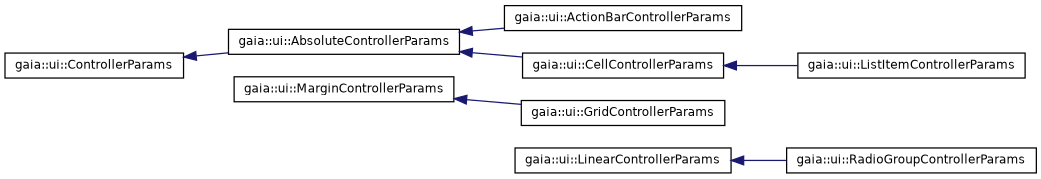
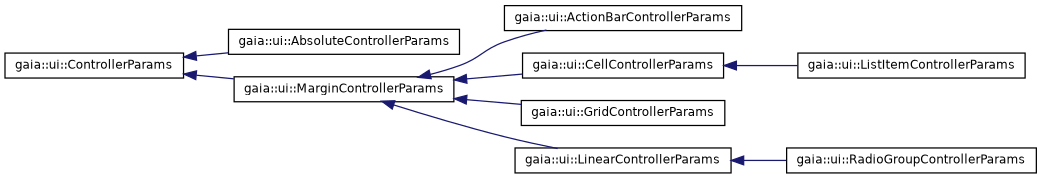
edge "gaia::ui::ActionBarControllerParams" -> "gaia::ui::AbsoluteControllerParams": now "gaia::ui::ActionBarControllerParams" -> "gaia::ui::MarginControllerParams"
edge "gaia::ui::CellControllerParams" -> "gaia::ui::AbsoluteControllerParams": now "gaia::ui::CellControllerParams" -> "gaia::ui::MarginControllerParams"
edge "gaia::ui::MarginControllerParams" -> "gaia::ui::ControllerParams": added
edge "gaia::ui::LinearControllerParams" -> "gaia::ui::MarginControllerParams": added
